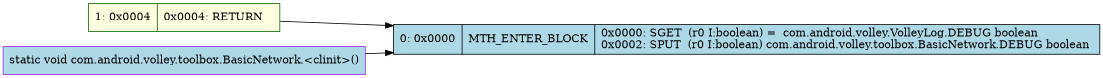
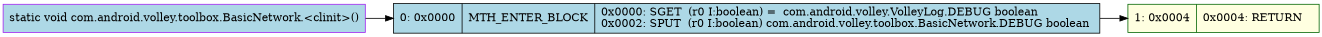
edge "1: 0x0004" -> "0: 0x0000": reversed
